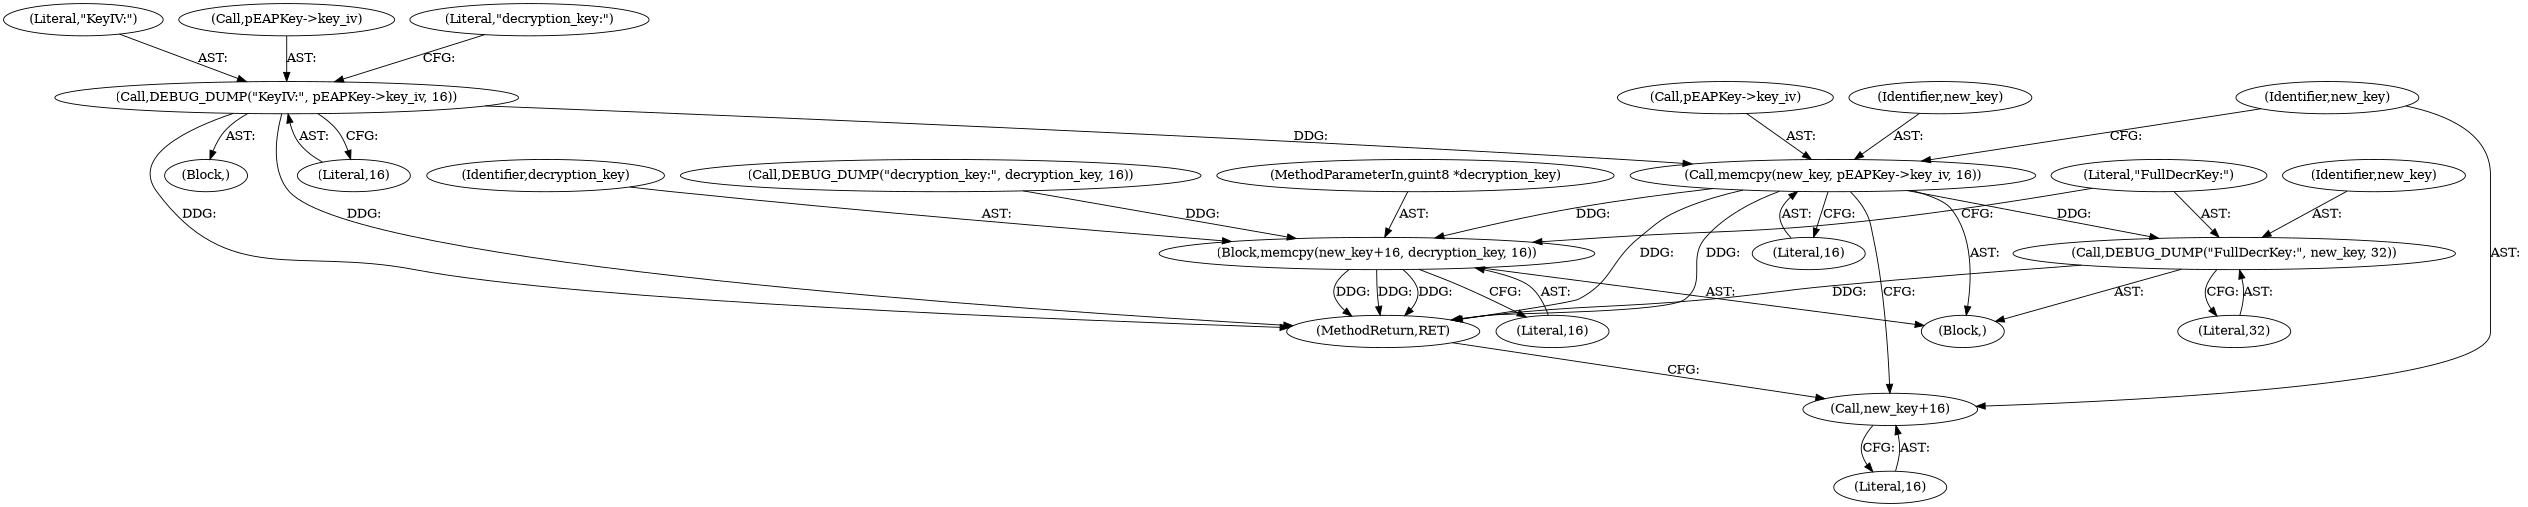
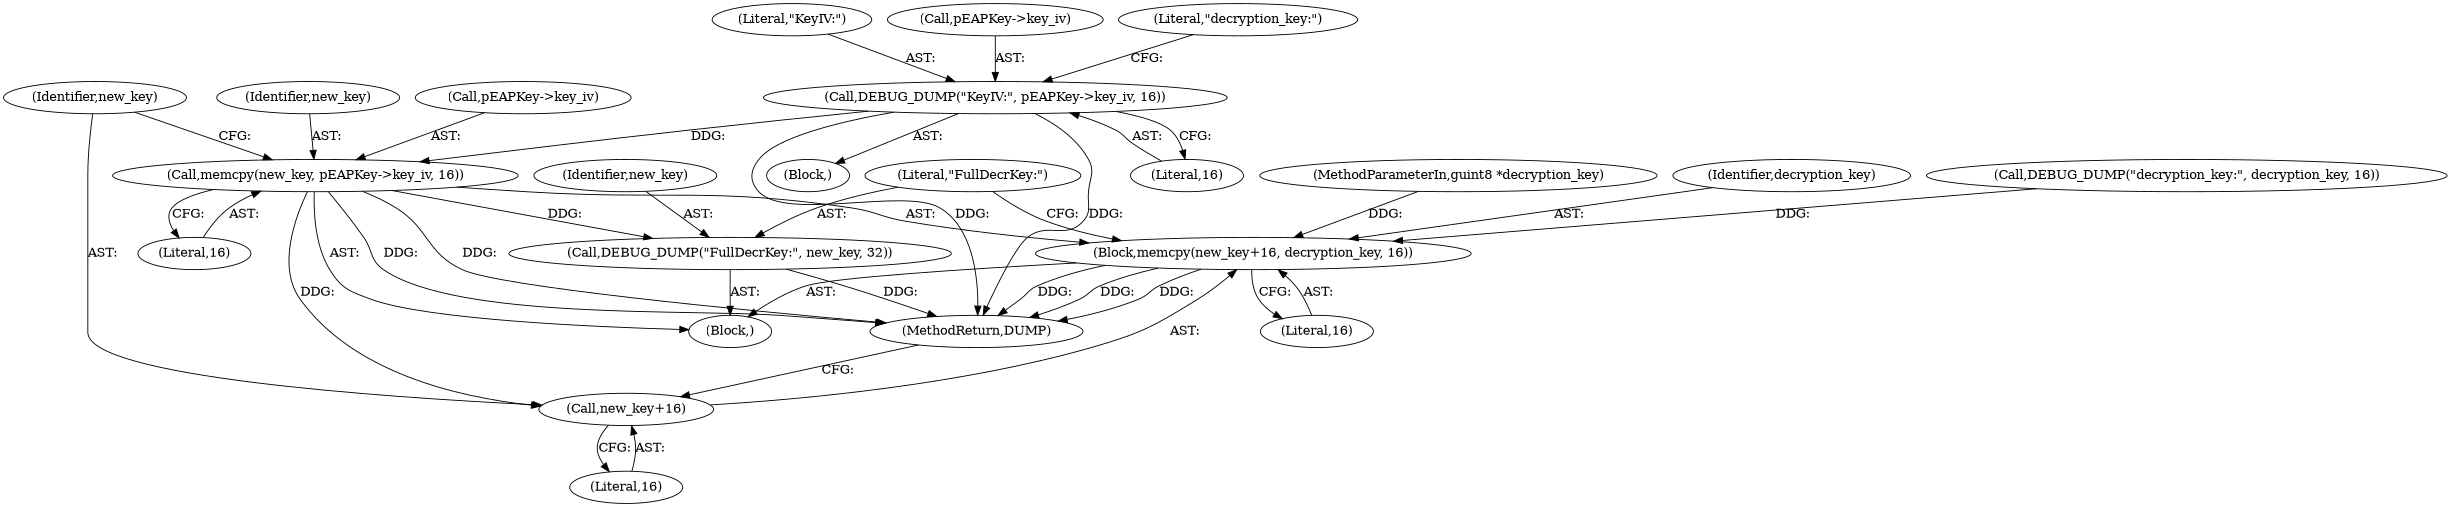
edge "(MethodParameterIn,guint8 *decryption_key)" -> "(Block,memcpy(new_key+16, decryption_key, 16))": label "AST: " -> "DDG: "
edge "(Call,memcpy(new_key, pEAPKey->key_iv, 16))" -> "(Block,memcpy(new_key+16, decryption_key, 16))": label "DDG: " -> "AST: "
edge "(Call,memcpy(new_key, pEAPKey->key_iv, 16))" -> "(Call,new_key+16)": label "CFG: " -> "DDG: "
node "(MethodReturn,RET)": label "(MethodReturn,RET)" -> "(MethodReturn,DUMP)"
node "(Literal,32)": removed
edge "(Call,new_key+16)" -> "(Block,memcpy(new_key+16, decryption_key, 16))": added, label "AST:"
